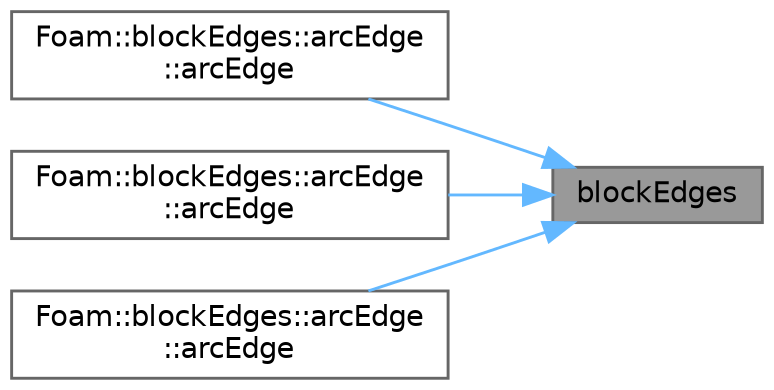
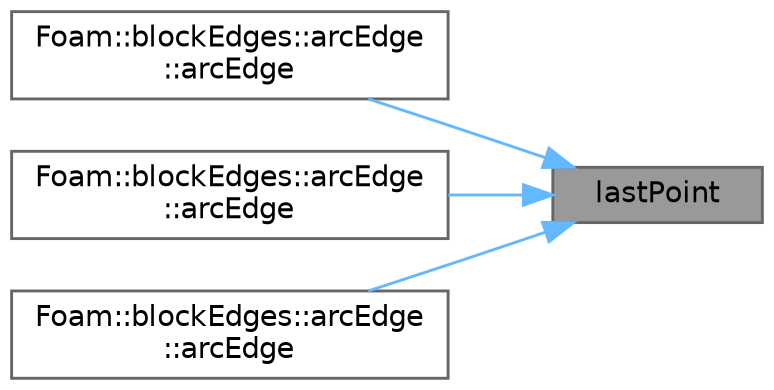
node "blockEdges": label "blockEdges" -> "lastPoint"
